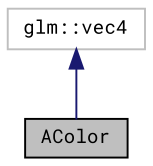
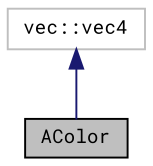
node "glm::vec4": label "glm::vec4" -> "vec::vec4"
